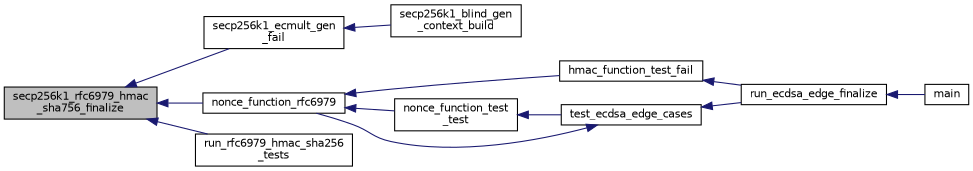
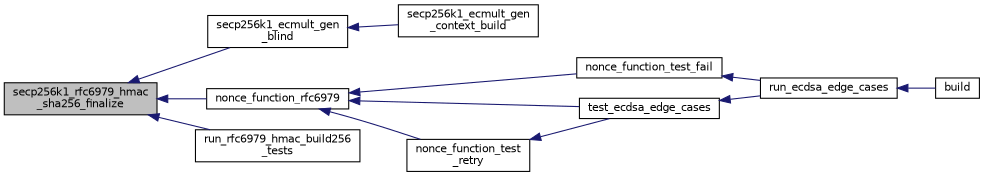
node "secp256k1_blind_gen _context_build": label "secp256k1_blind_gen _context_build" -> "secp256k1_ecmult_gen _context_build"
node "secp256k1_ecmult_gen _fail": label "secp256k1_ecmult_gen _fail" -> "secp256k1_ecmult_gen _blind"
node "hmac_function_test_fail": label "hmac_function_test_fail" -> "nonce_function_test_fail"
node "run_ecdsa_edge_finalize": label "run_ecdsa_edge_finalize" -> "run_ecdsa_edge_cases"
node "main": label "main" -> "build"
node "secp256k1_rfc6979_hmac _sha756_finalize": label "secp256k1_rfc6979_hmac _sha756_finalize" -> "secp256k1_rfc6979_hmac _sha256_finalize"
node "nonce_function_test _test": label "nonce_function_test _test" -> "nonce_function_test _retry"
edge "nonce_function_rfc6979" -> "test_ecdsa_edge_cases": reversed
node "run_rfc6979_hmac_sha256 _tests": label "run_rfc6979_hmac_sha256 _tests" -> "run_rfc6979_hmac_build256 _tests"
